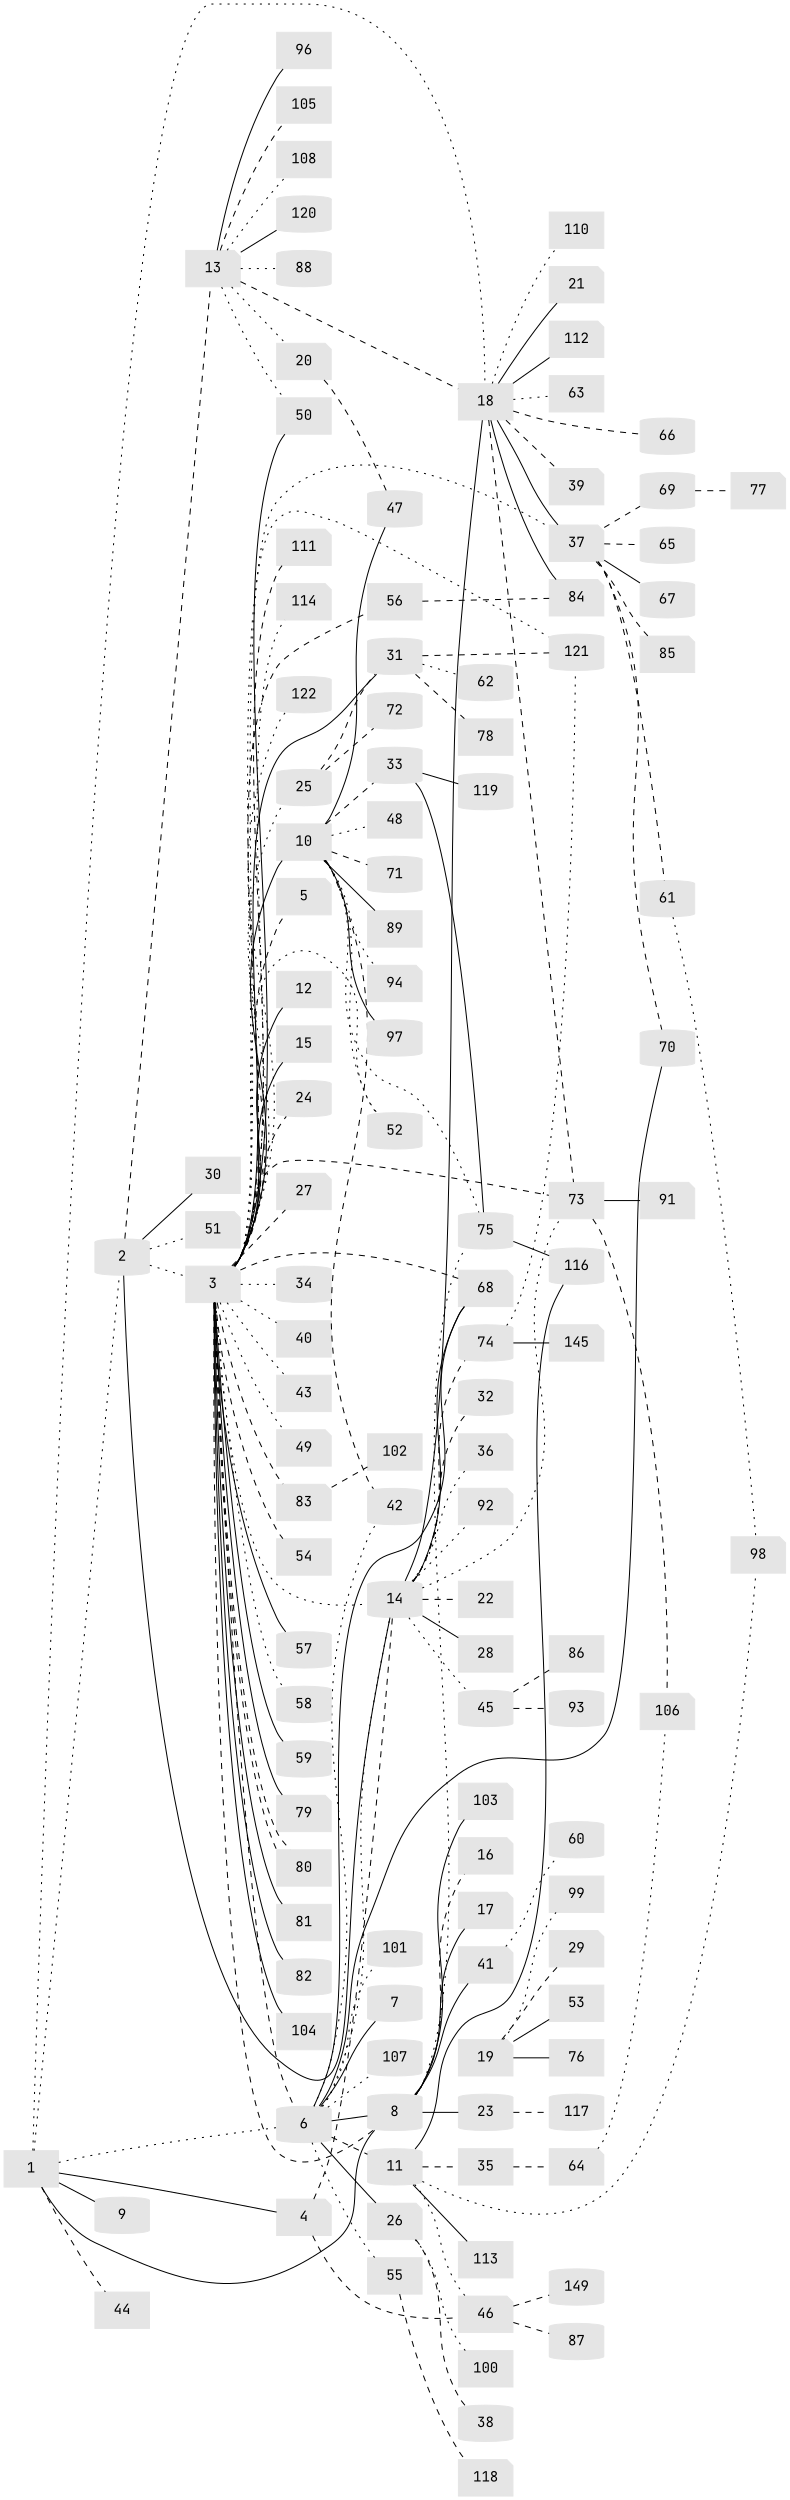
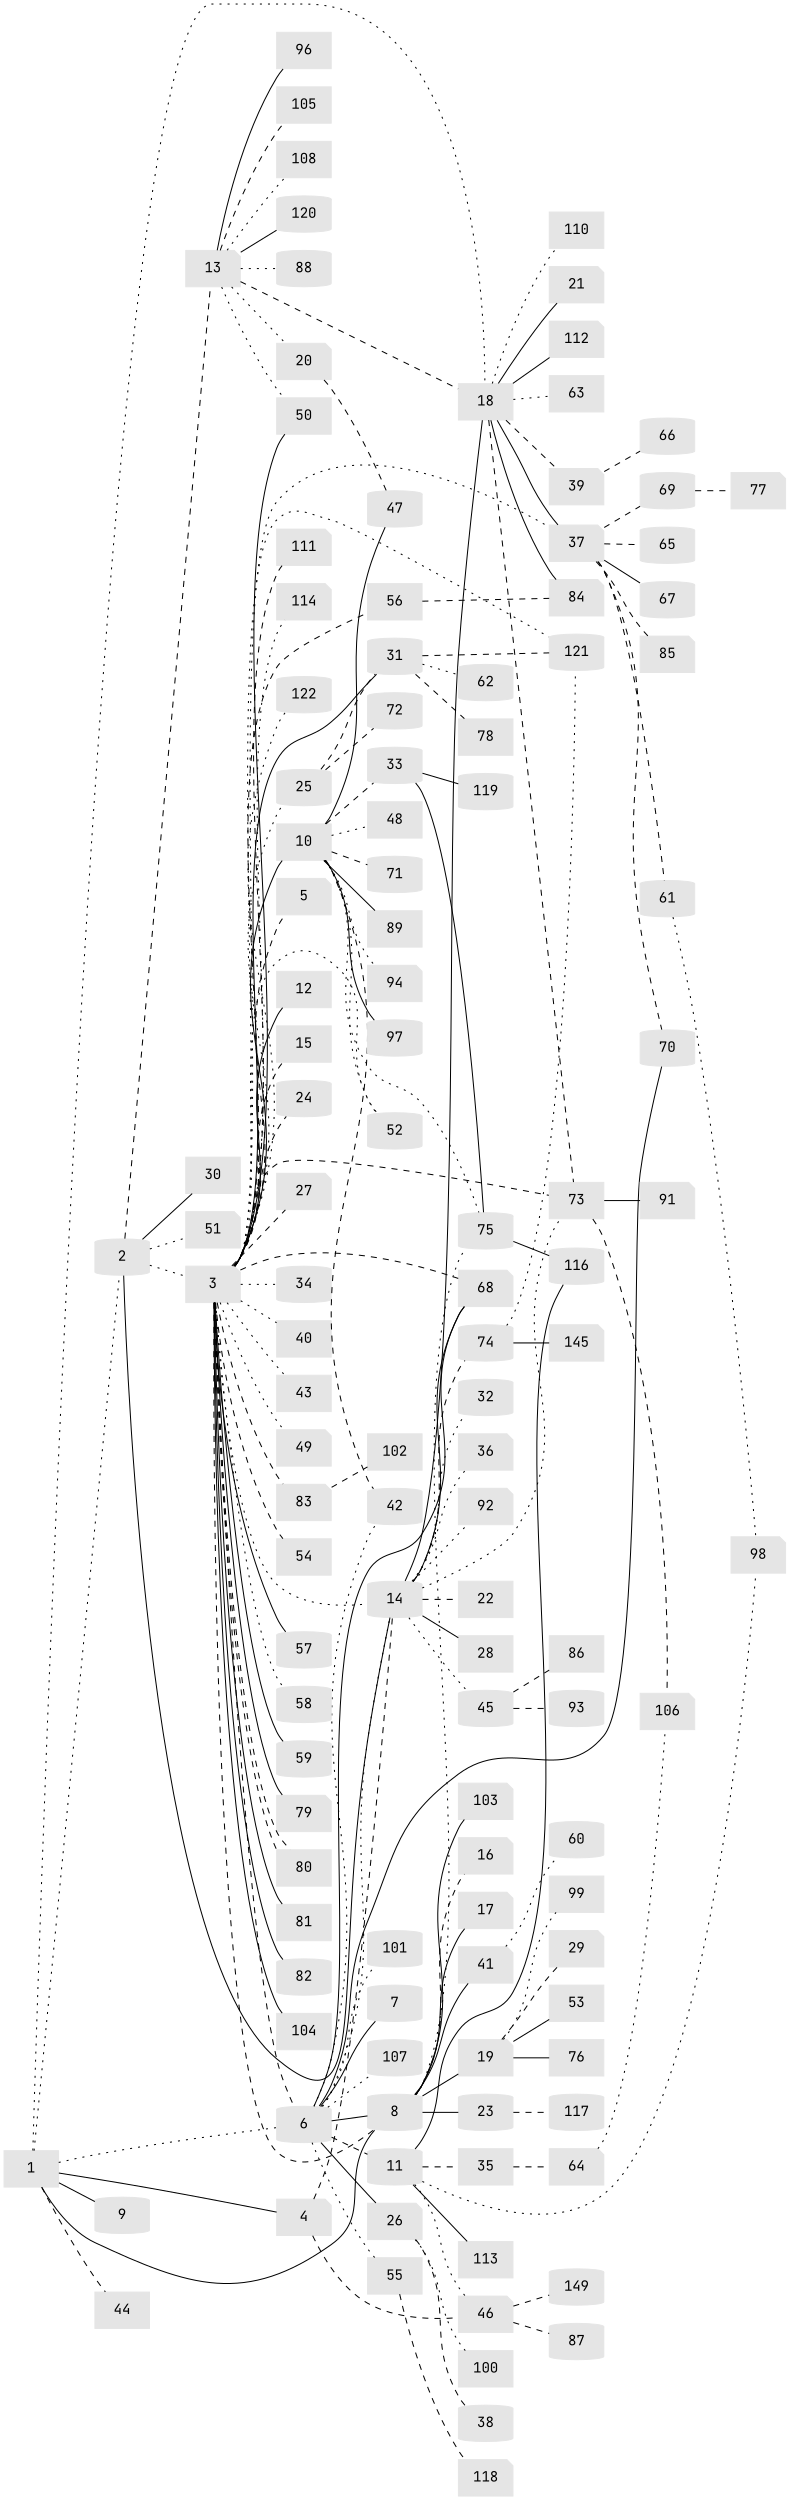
edge "18" -- "66": now "39" -- "66"
edge "15" -- "3": style solid -> dashed
edge "32" -- "14": style dashed -> dotted
edge "19" -- "8": added
